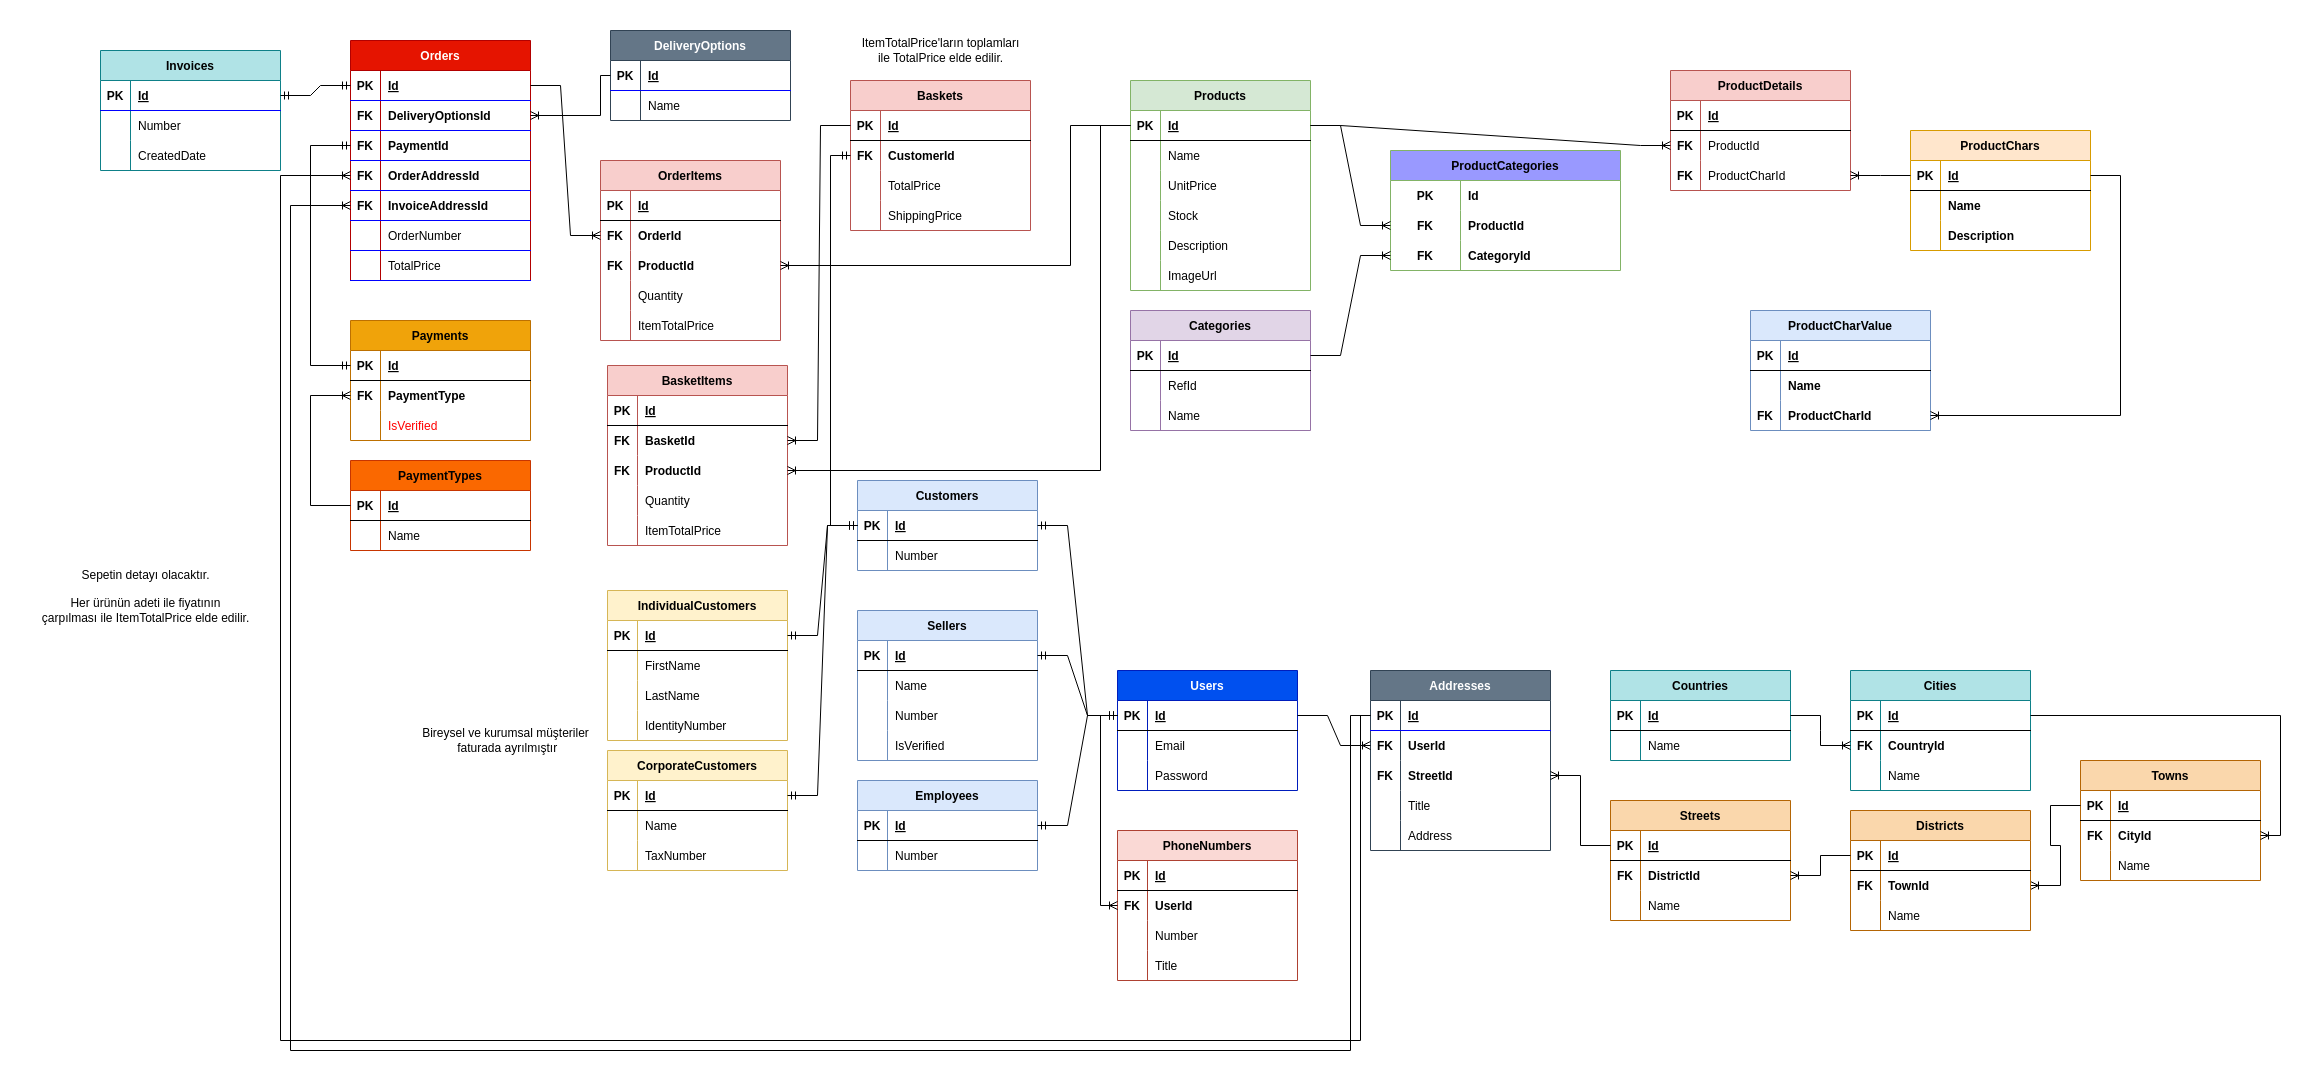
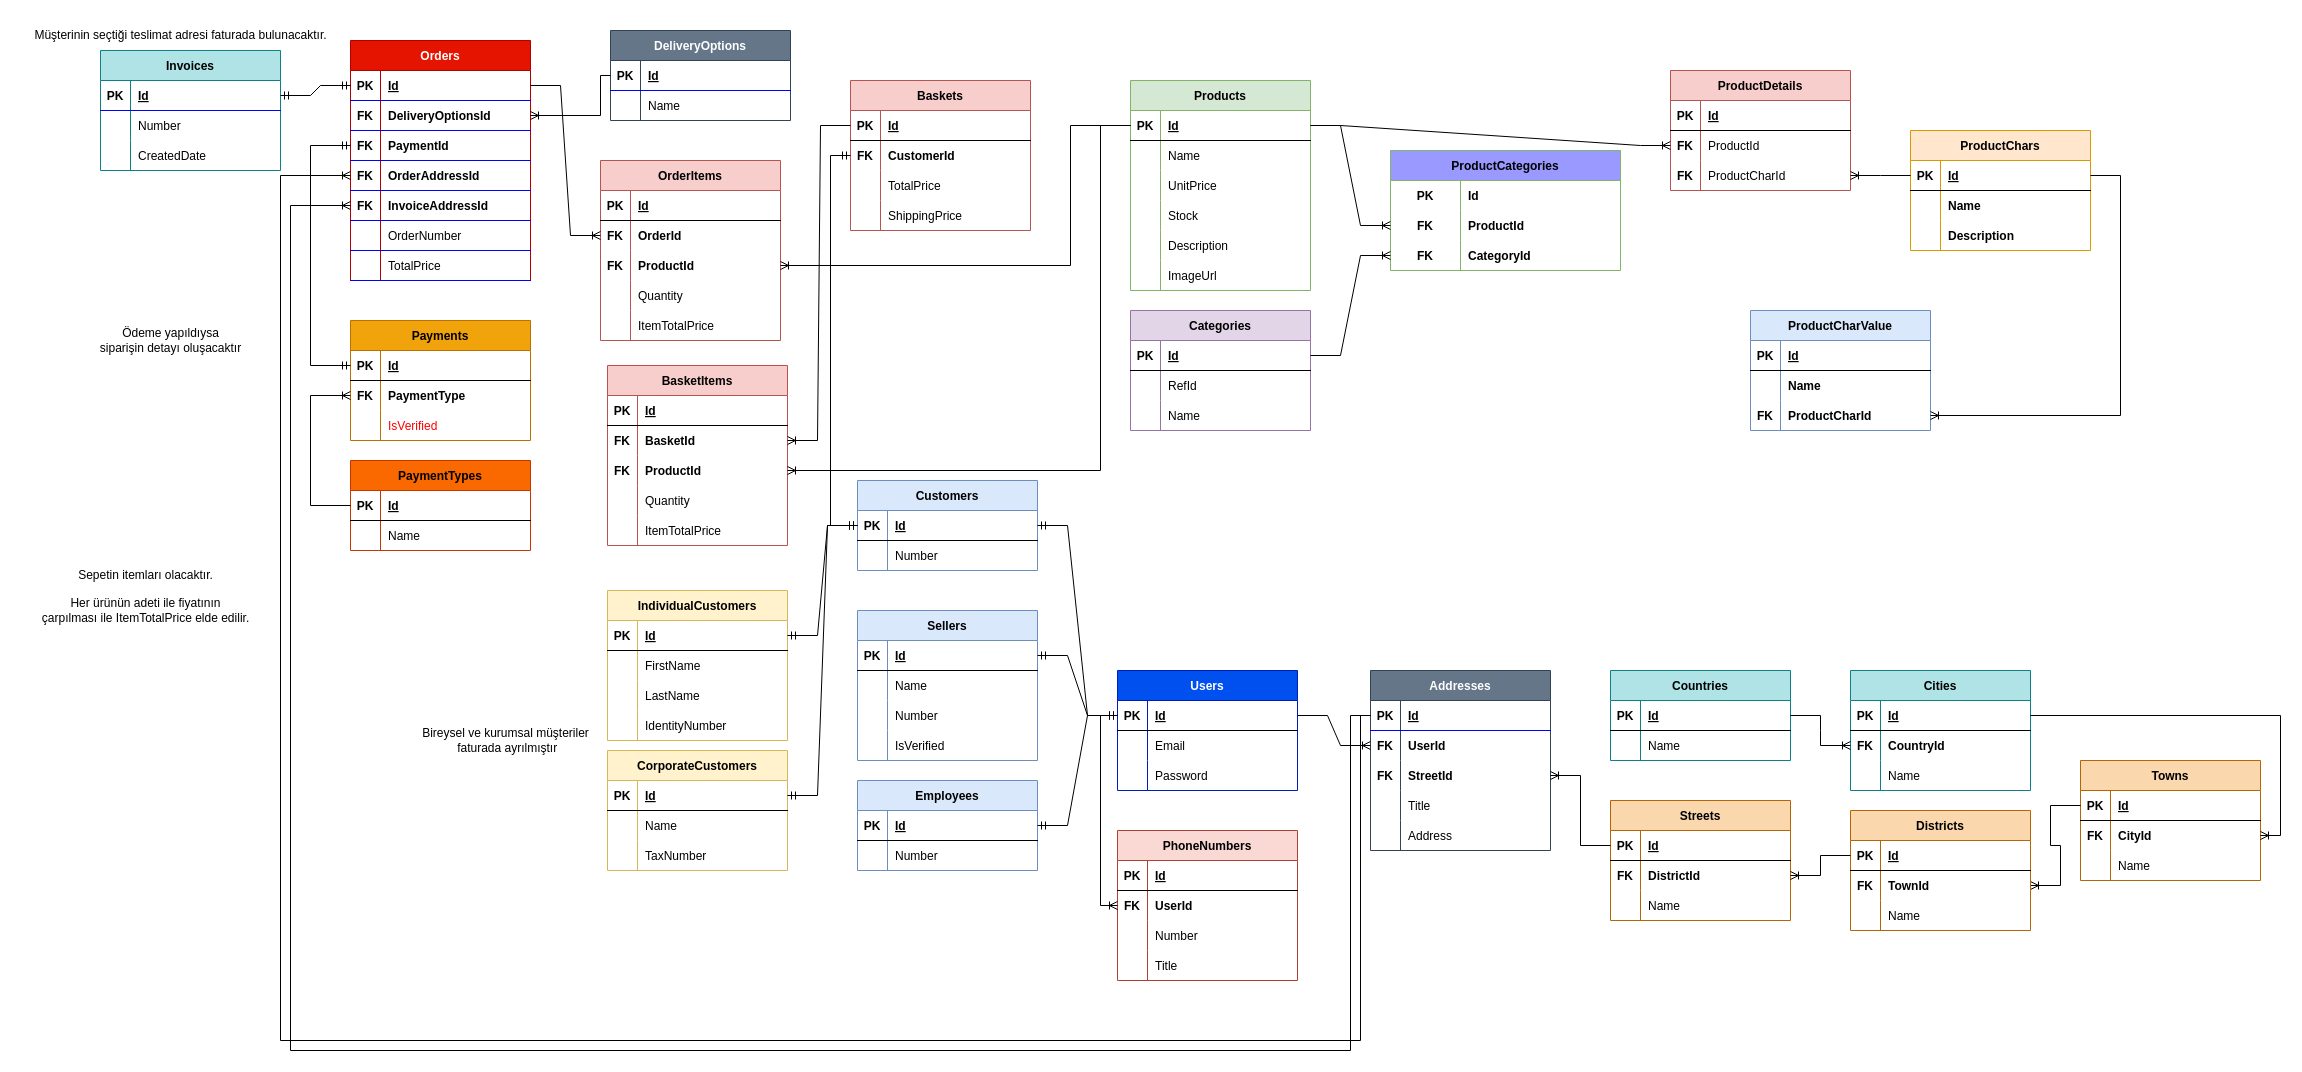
node "Müşterinin seçtiği teslimat adresi faturada bulunacaktır.": added
node "ItemTotalPrice'ların toplamları ile TotalPrice elde edilir.": removed
node "Ödeme yapıldıysa siparişin detayı oluşacaktır": added
node "Sepetin detayı olacaktır.": label "Sepetin detayı olacaktır." -> "Sepetin itemları olacaktır."
